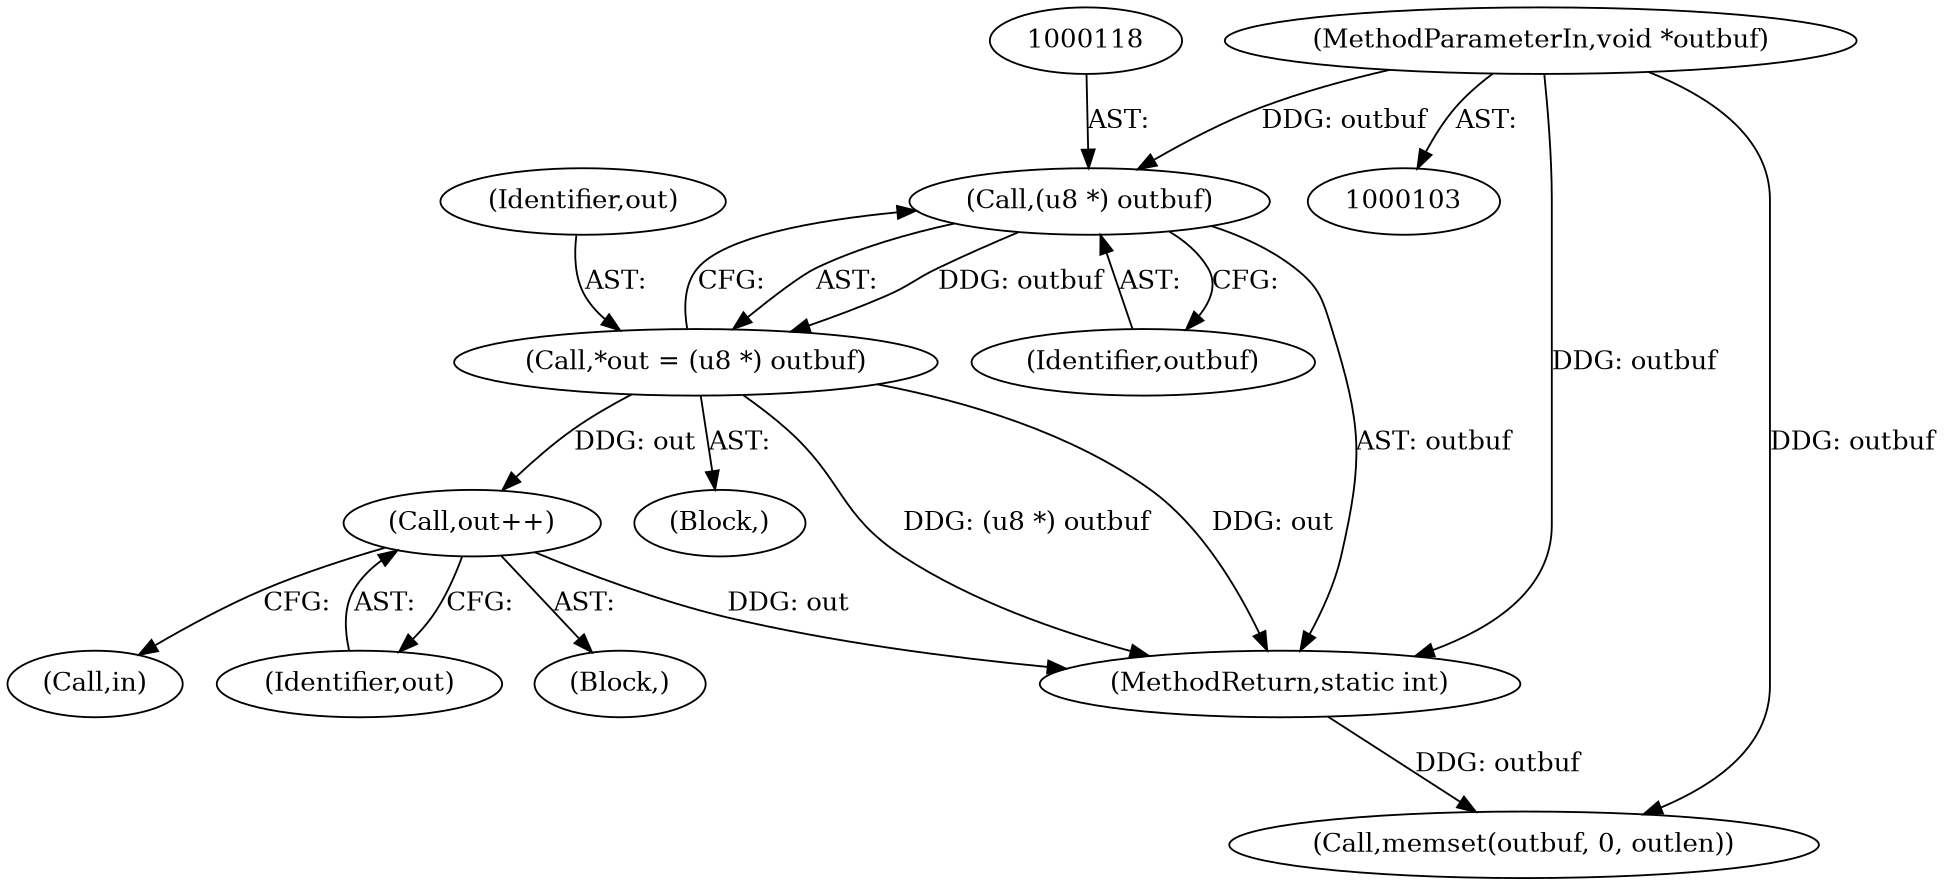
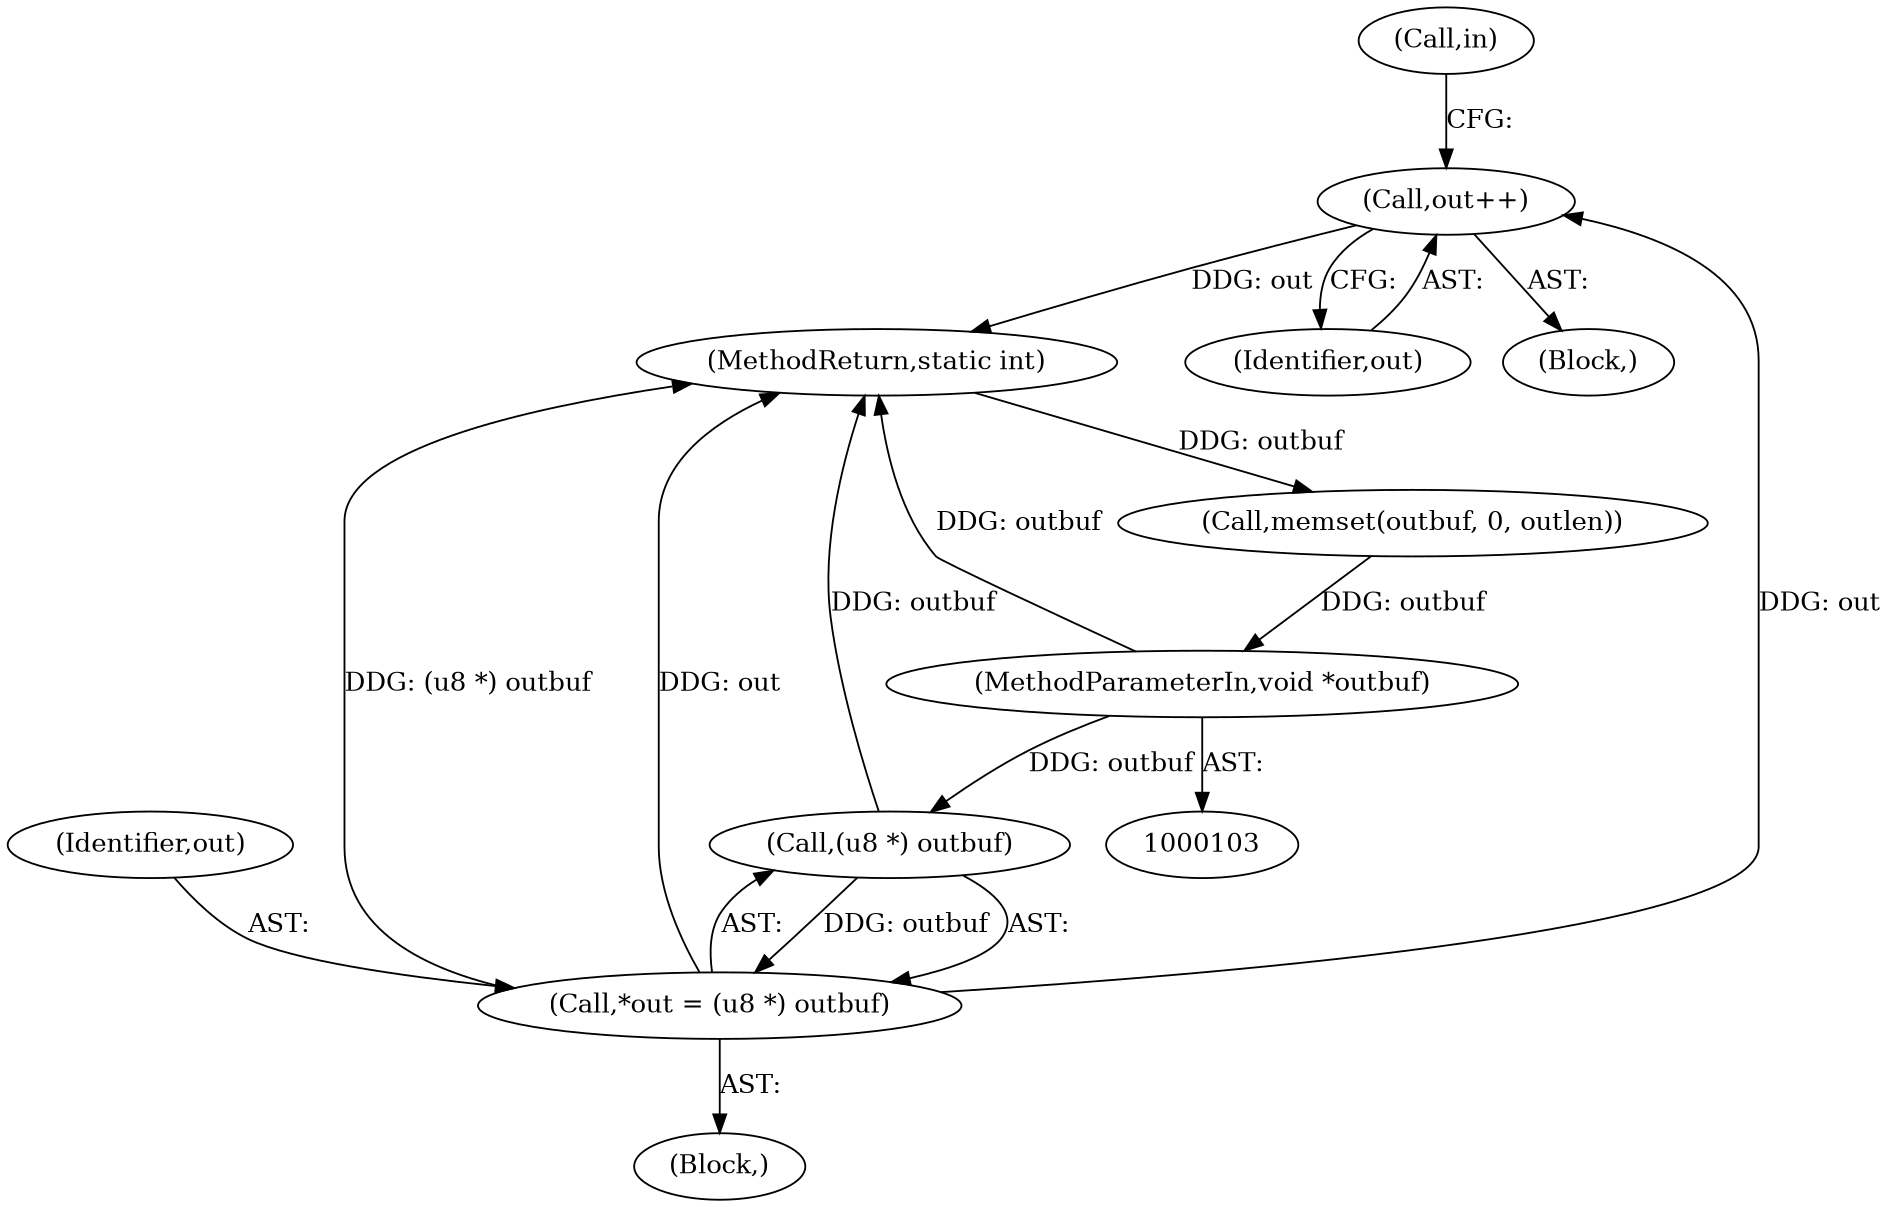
node "1000118": removed
edge "(Call,*out = (u8 *) outbuf)" -> "(Call,(u8 *) outbuf)": label "CFG: " -> "AST: "
node "(Identifier,outbuf)": removed
edge "(MethodParameterIn,void *outbuf)" -> "(Call,memset(outbuf, 0, outlen))": reversed
edge "(Call,(u8 *) outbuf)" -> "(MethodReturn,static int)": label "AST: outbuf" -> "DDG: outbuf"
edge "(Call,out++)" -> "(Call,in)": reversed
